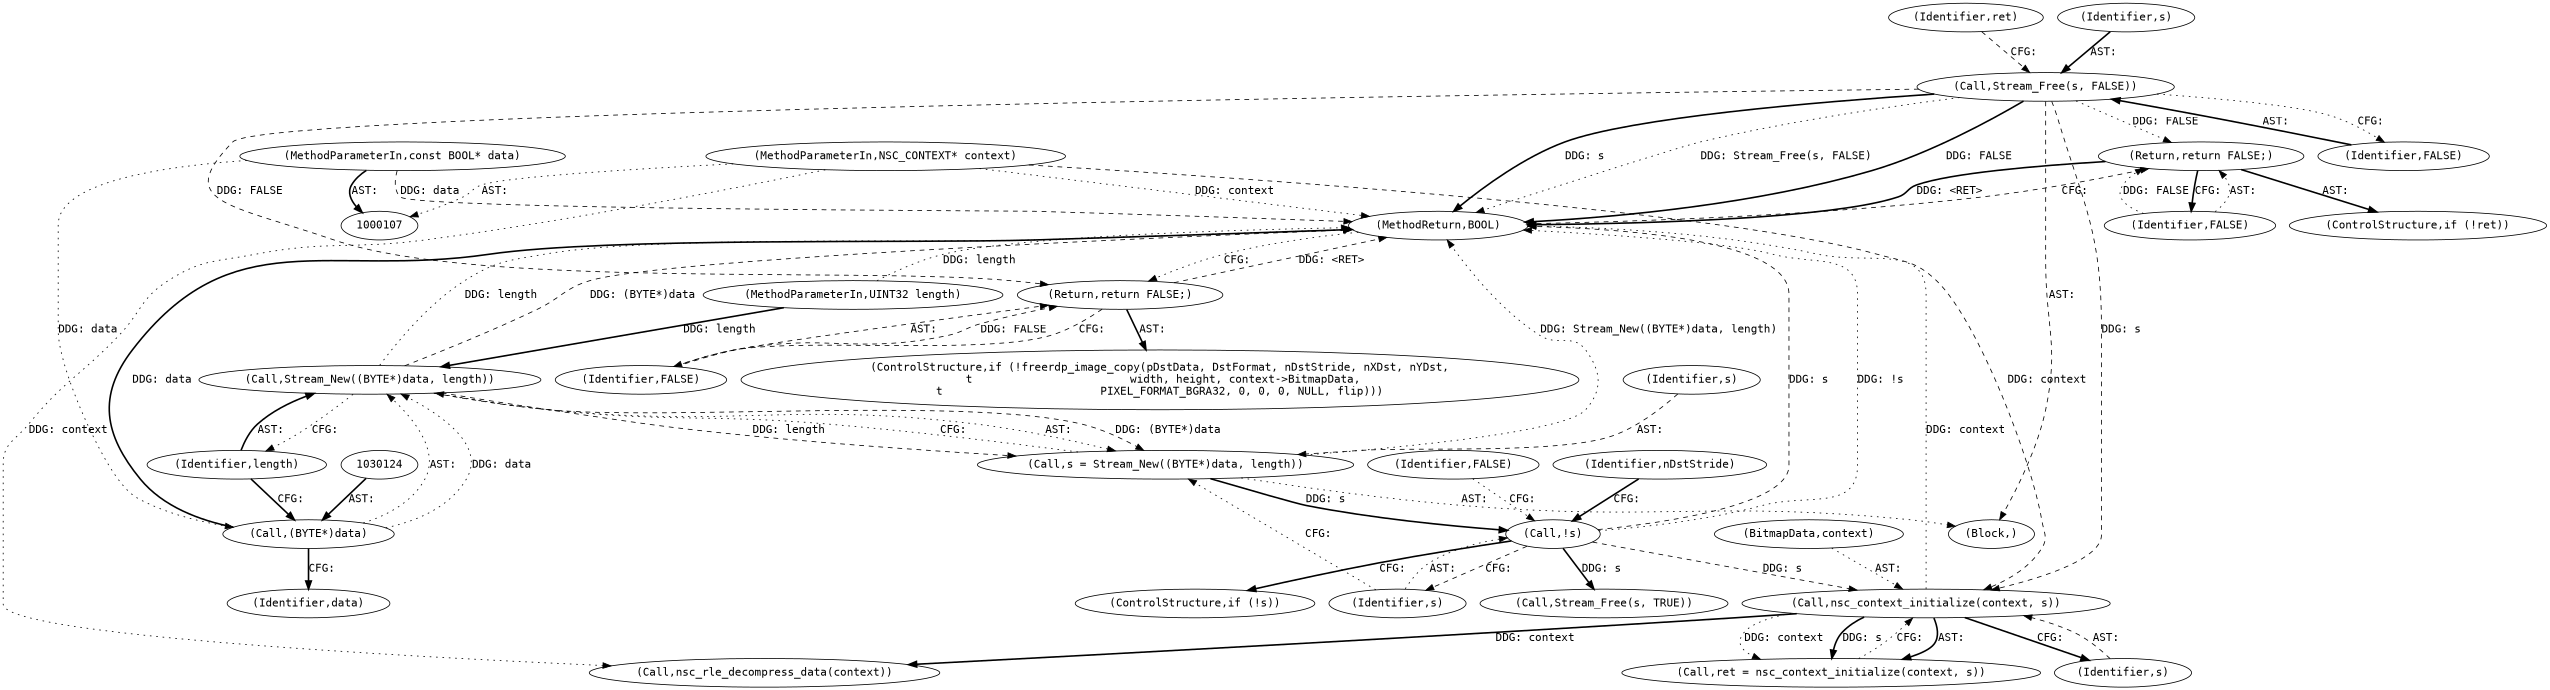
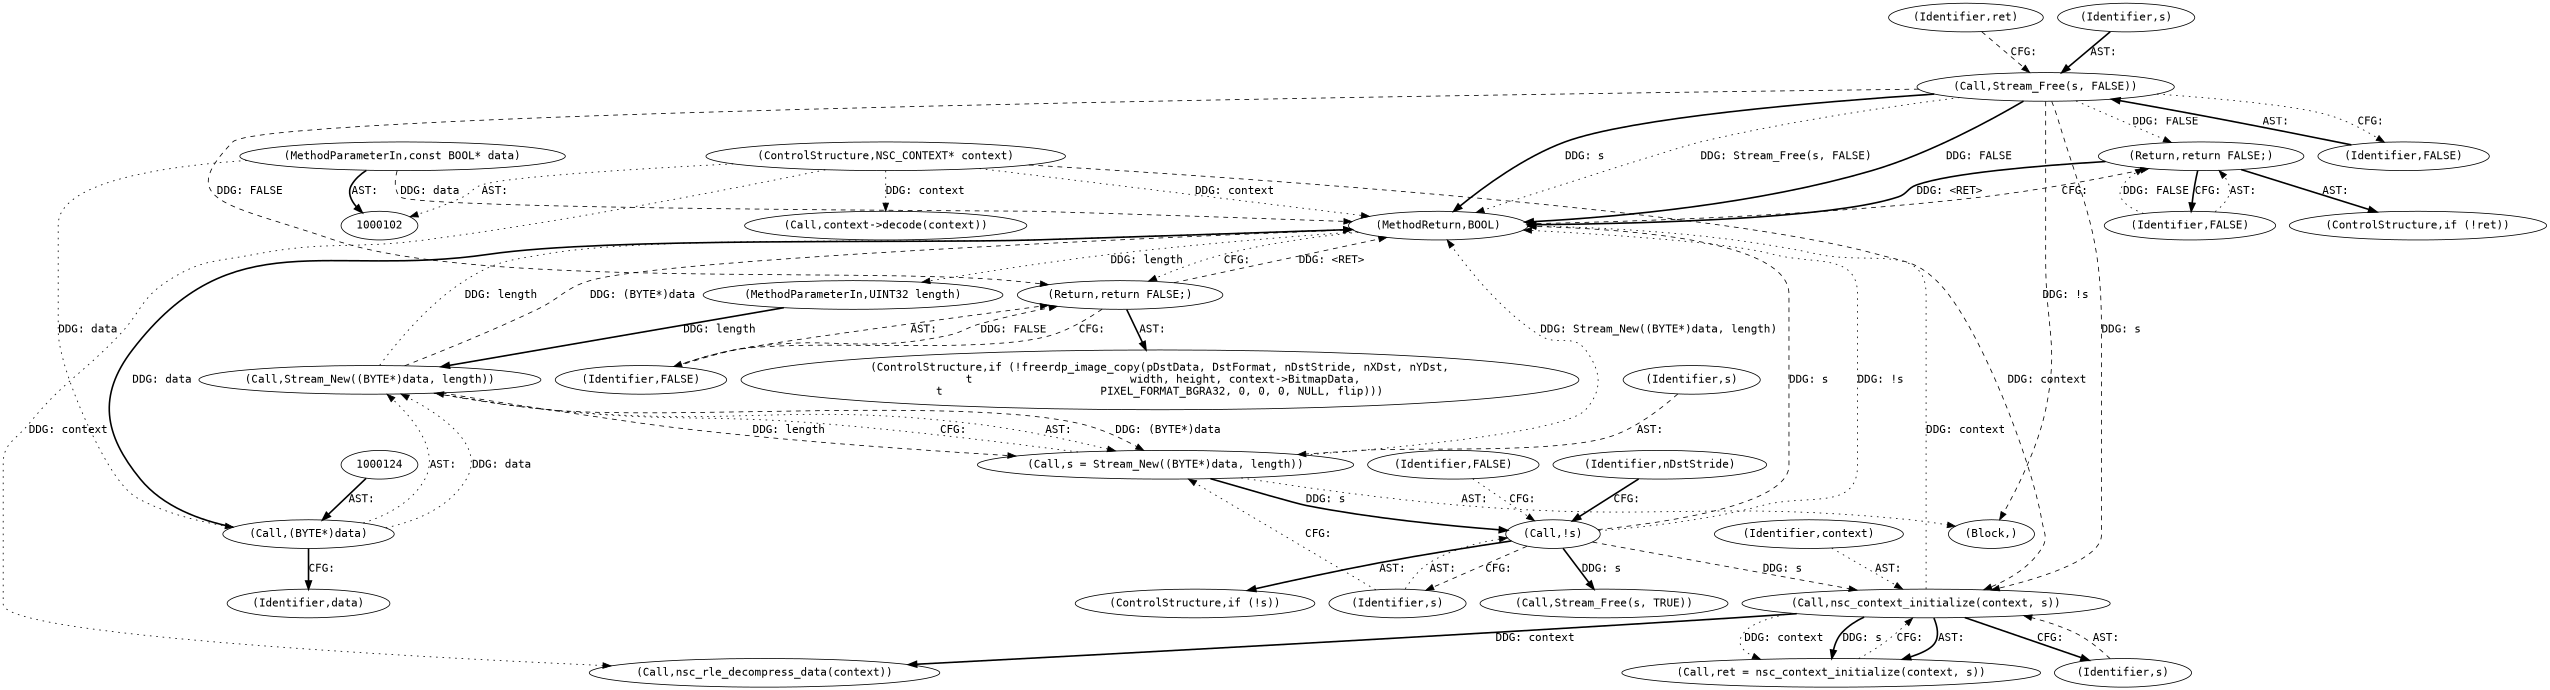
node "(MethodParameterIn,NSC_CONTEXT* context)": label "(MethodParameterIn,NSC_CONTEXT* context)" -> "(ControlStructure,NSC_CONTEXT* context)"
node "1000107": label "1000107" -> "1000102"
node "(Call,context->decode(context))": added
edge "(MethodParameterIn,UINT32 length)" -> "(MethodReturn,BOOL)": reversed
edge "(Call,Stream_Free(s, FALSE))" -> "(Block,)": label "AST: " -> "DDG: !s"
node "(Identifier,length)": removed
node "1030124": label "1030124" -> "1000124"
node "(BitmapData,context)": label "(BitmapData,context)" -> "(Identifier,context)"
edge "(Call,!s)" -> "(ControlStructure,if (!s))": label "CFG: " -> "AST: "
